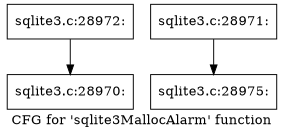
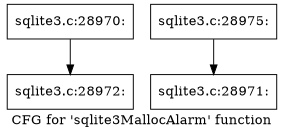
edge "sqlite3.c:28972:" -> "sqlite3.c:28970:": reversed
edge "sqlite3.c:28971:" -> "sqlite3.c:28975:": reversed
